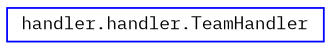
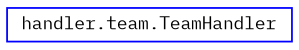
node "handler.handler.TeamHandler": label "handler.handler.TeamHandler" -> "handler.team.TeamHandler"
